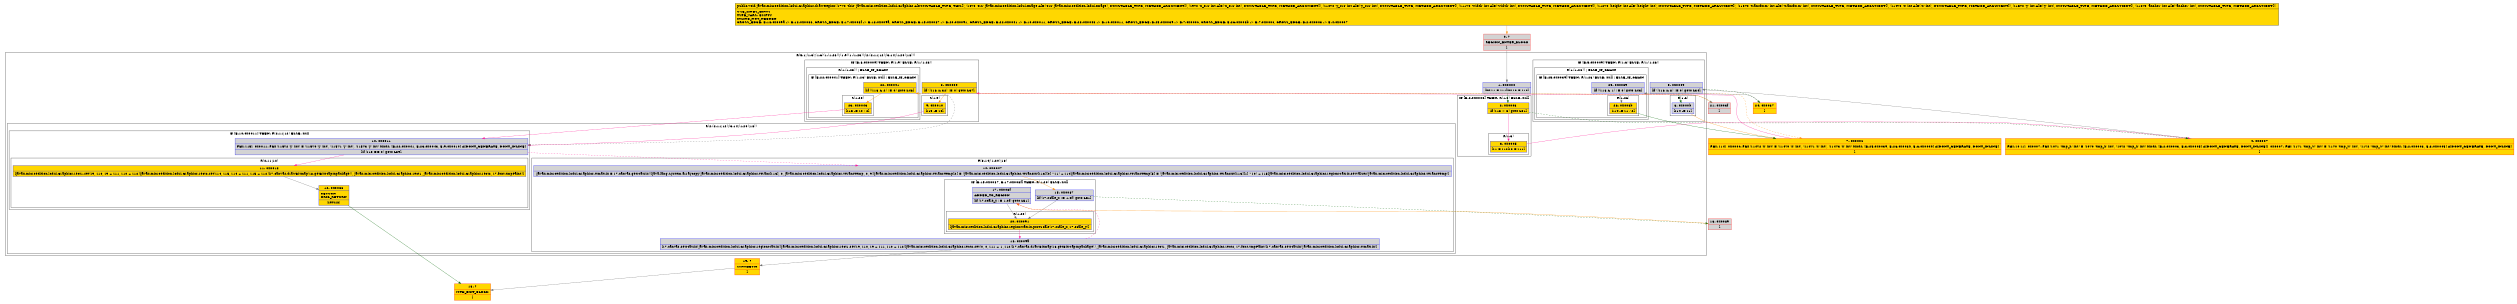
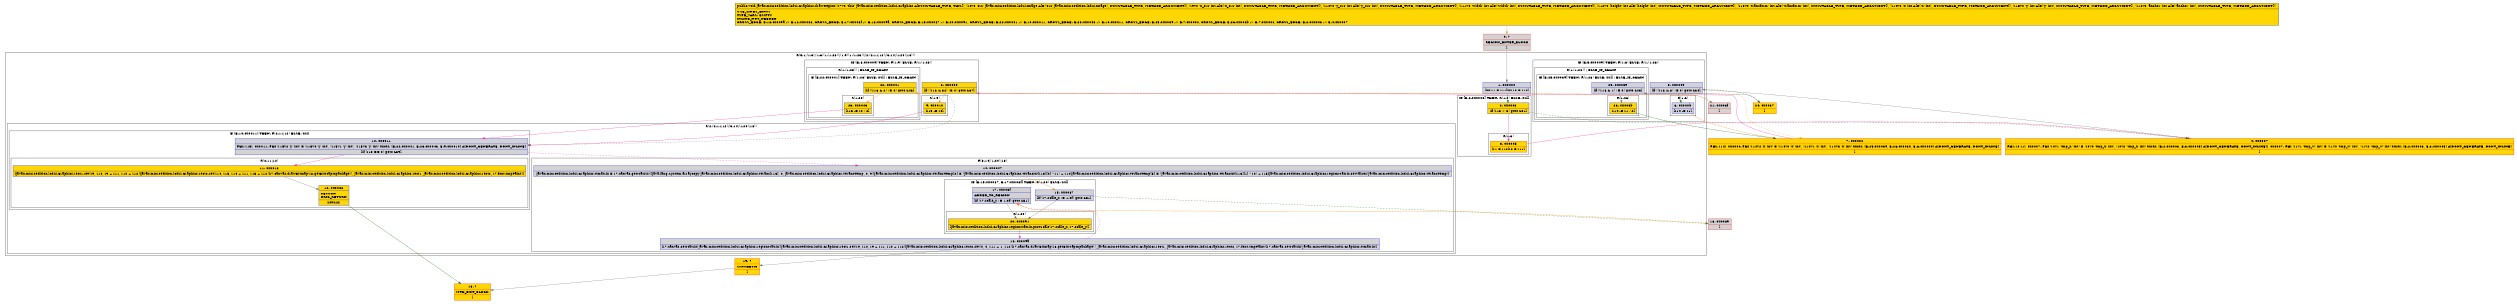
node "3: 0x0005": color blue -> red
